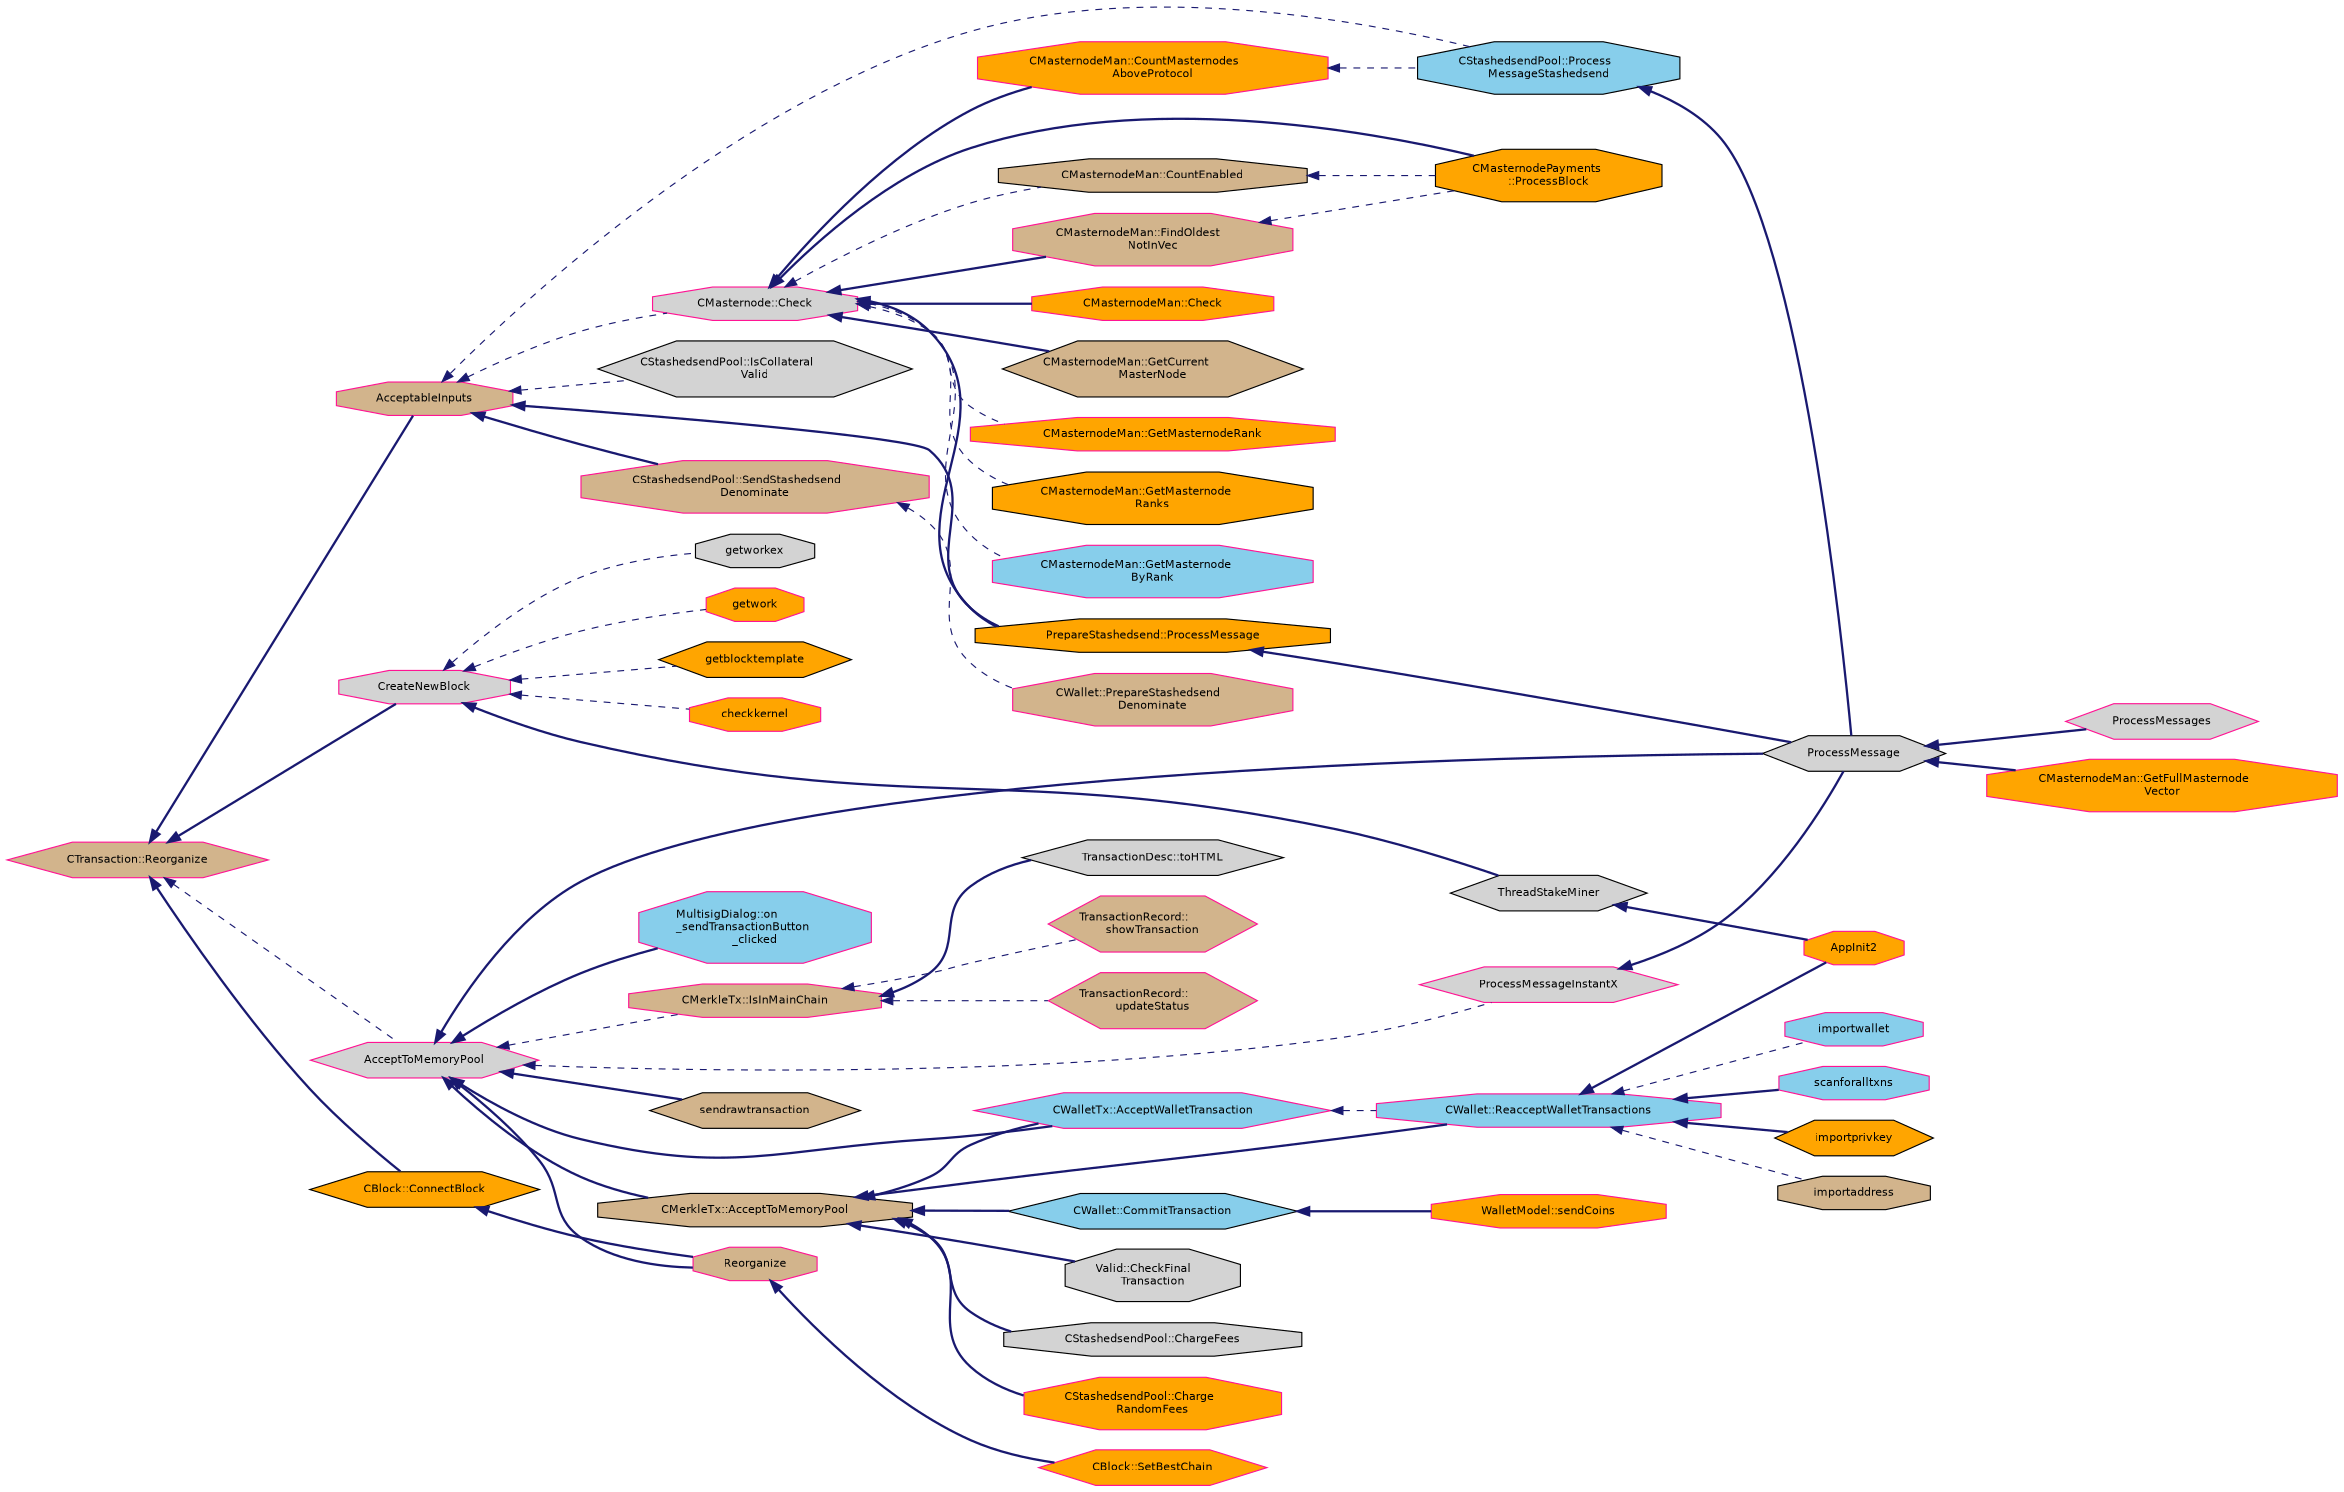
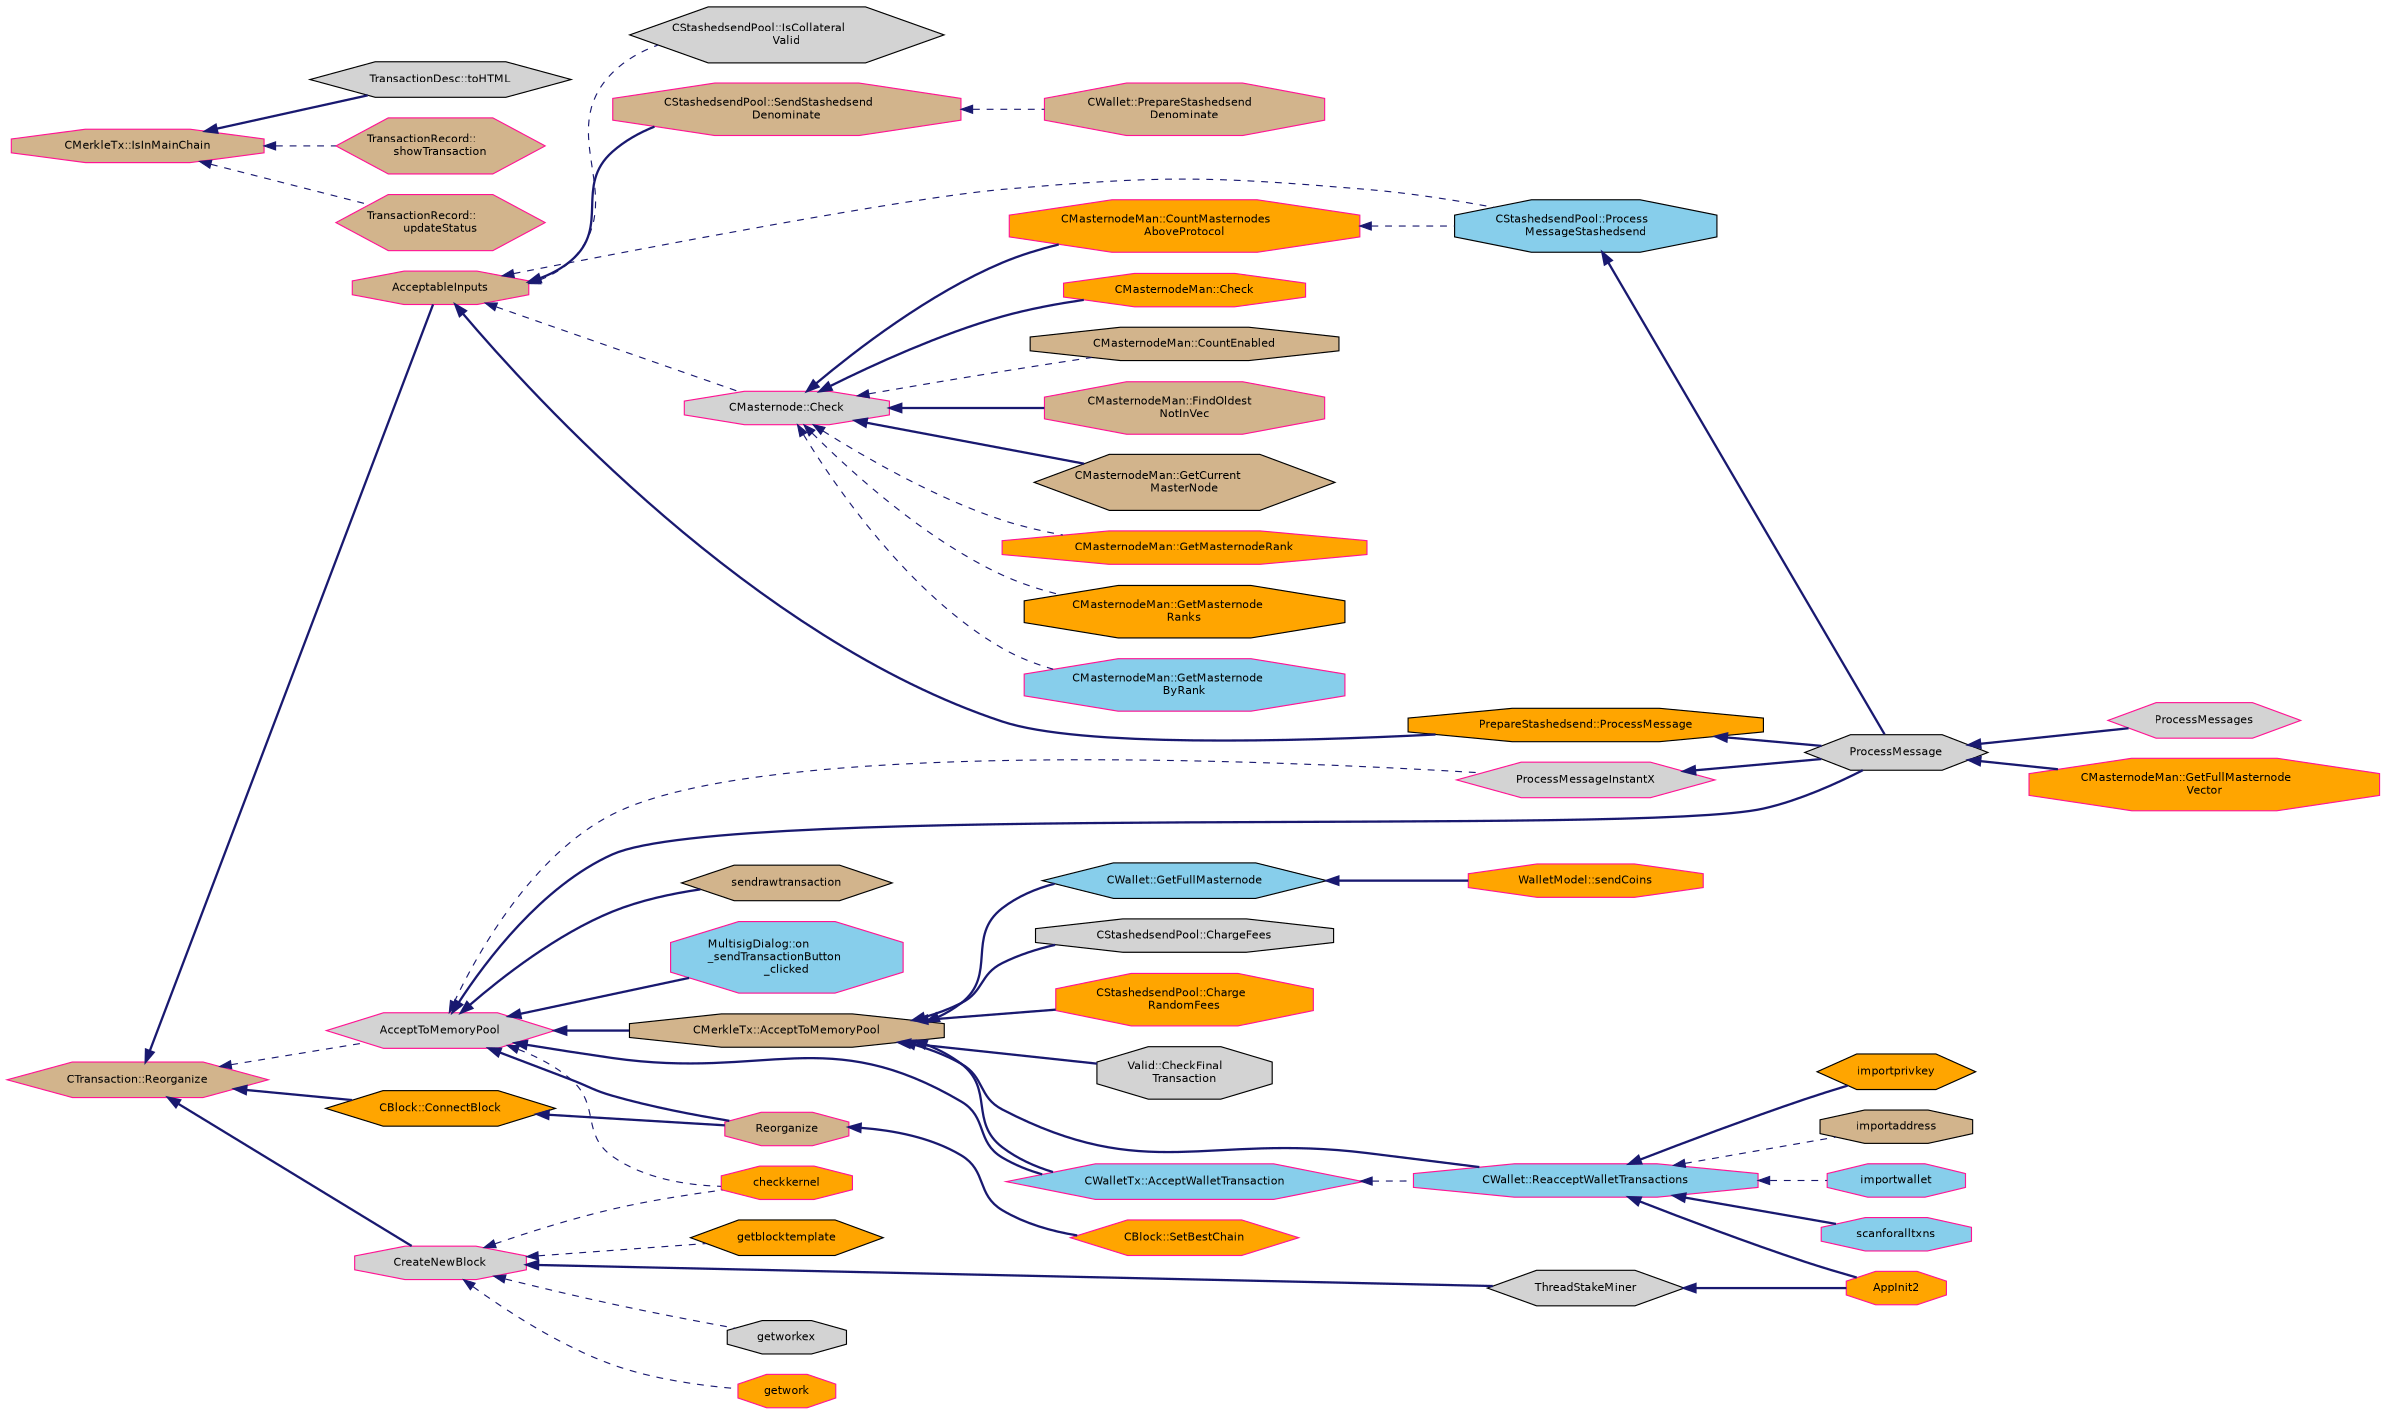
node "CMasternodePayments ::ProcessBlock": removed
edge "PrepareStashedsend::ProcessMessage" -> "CMasternode::Check": removed
edge "CMerkleTx::IsInMainChain" -> "AcceptToMemoryPool": now "checkkernel" -> "AcceptToMemoryPool"
node "CWallet::CommitTransaction": label "CWallet::CommitTransaction" -> "CWallet::GetFullMasternode"
